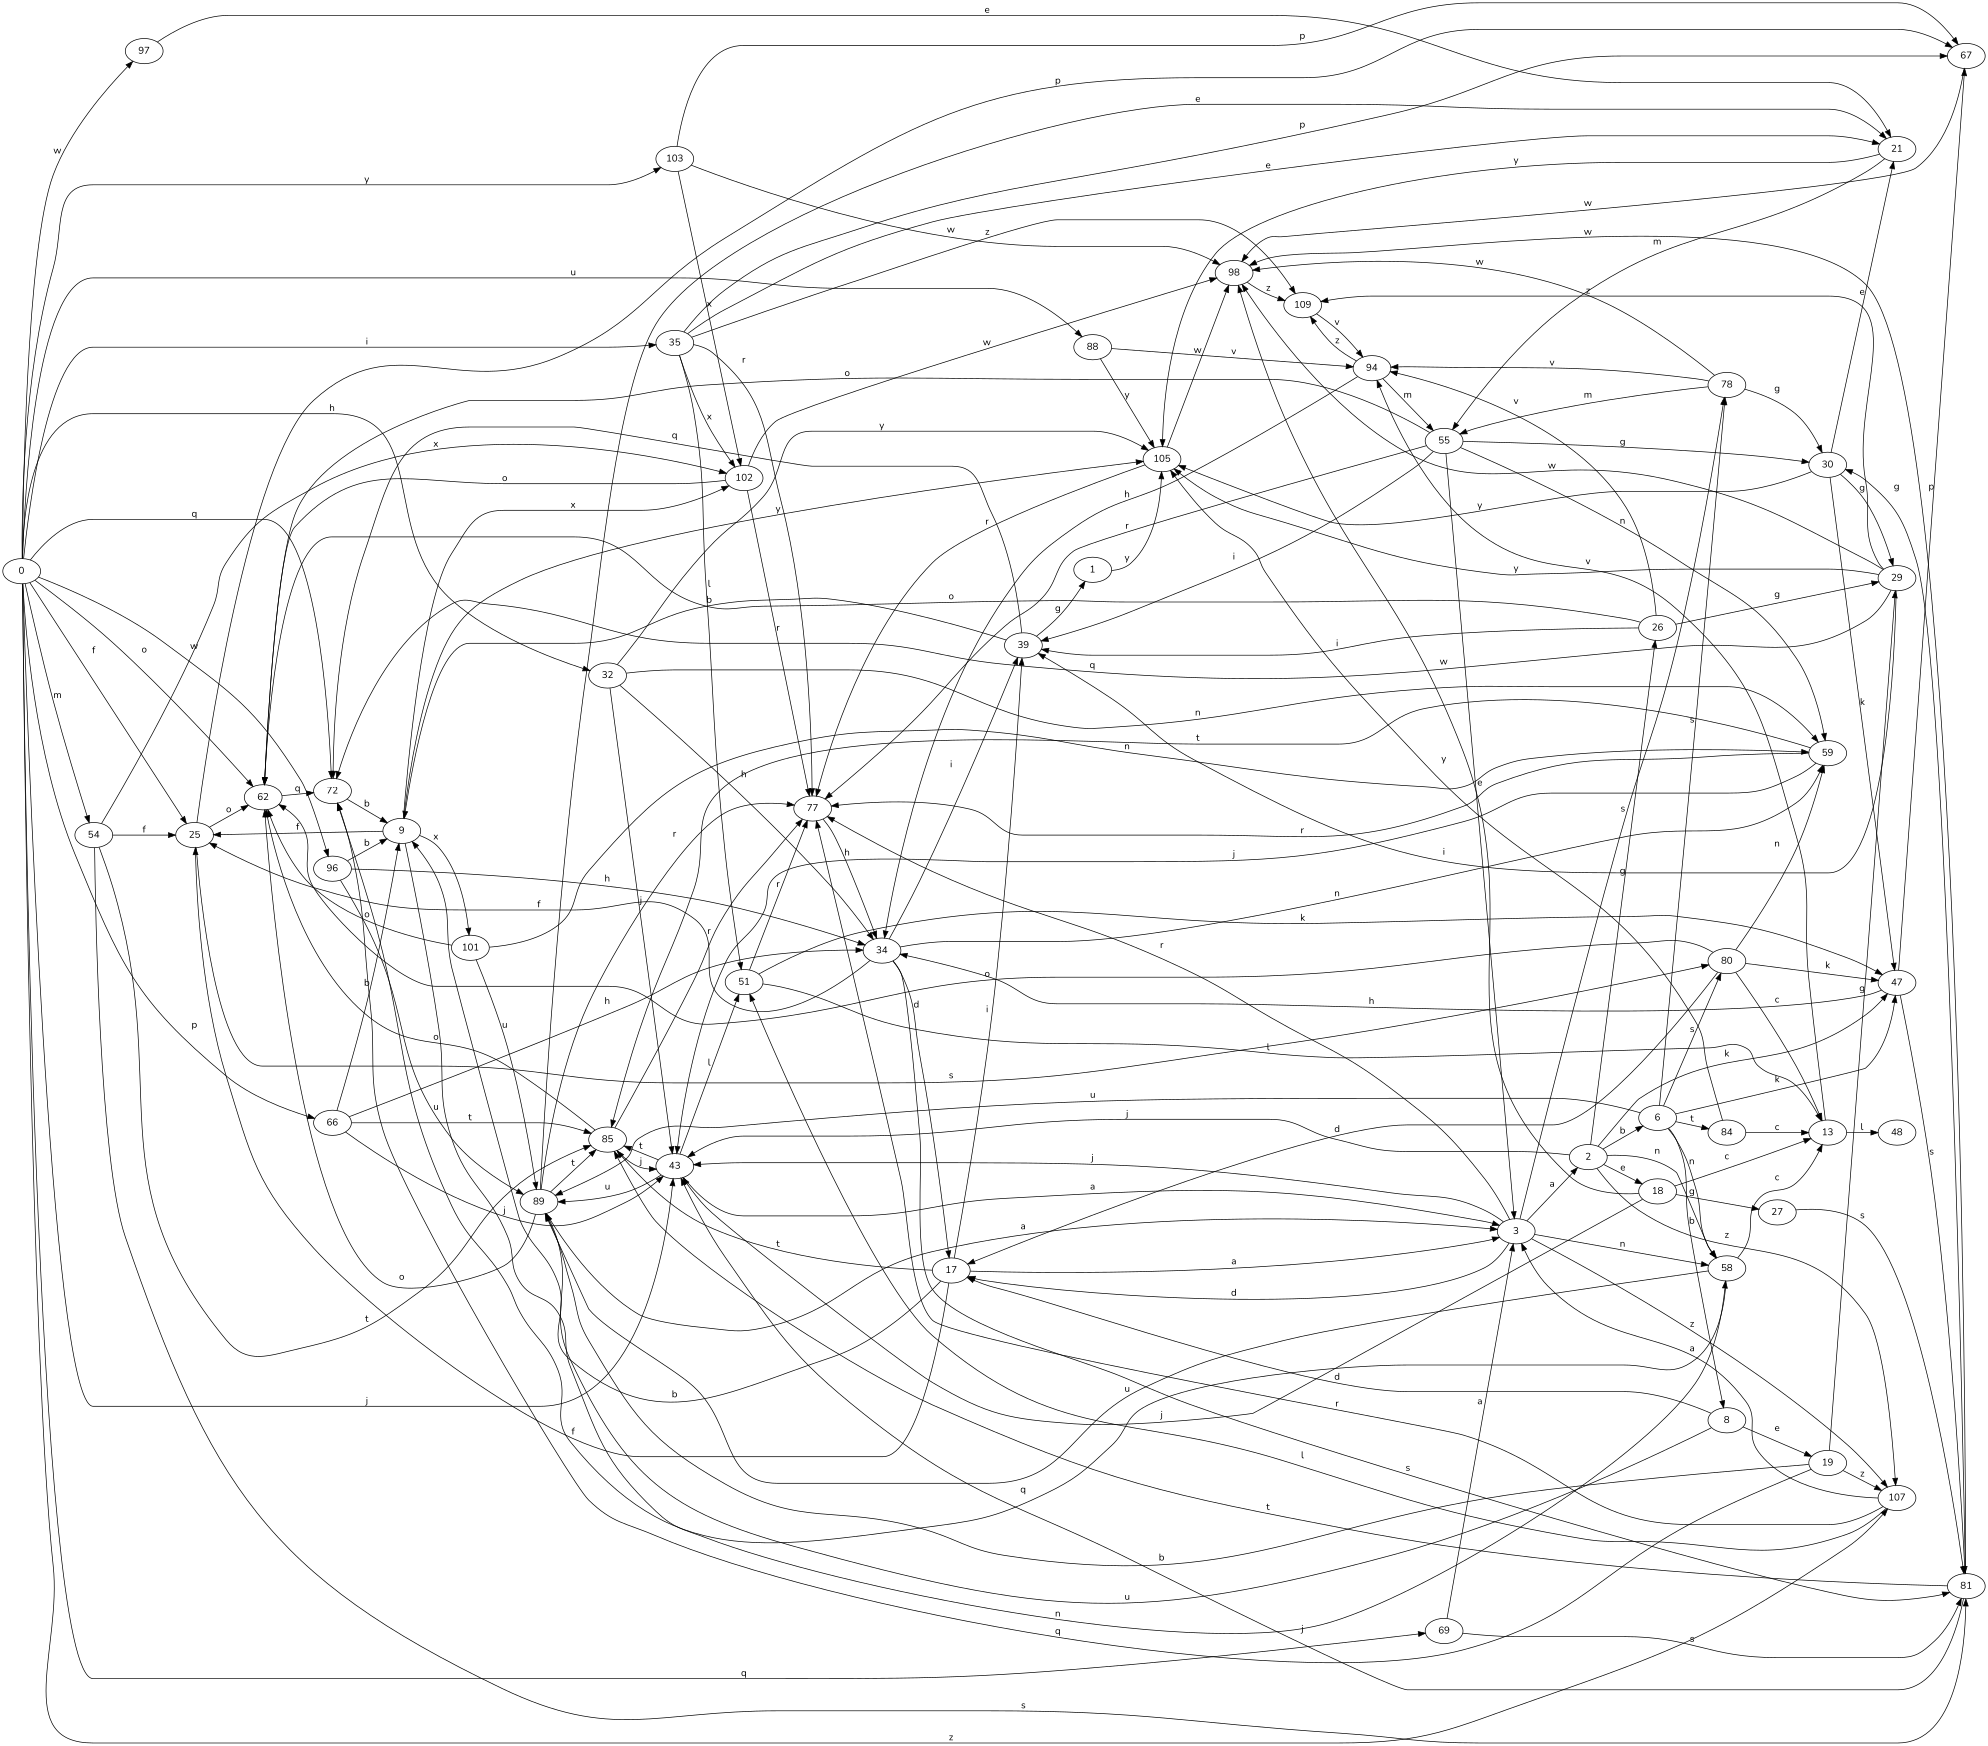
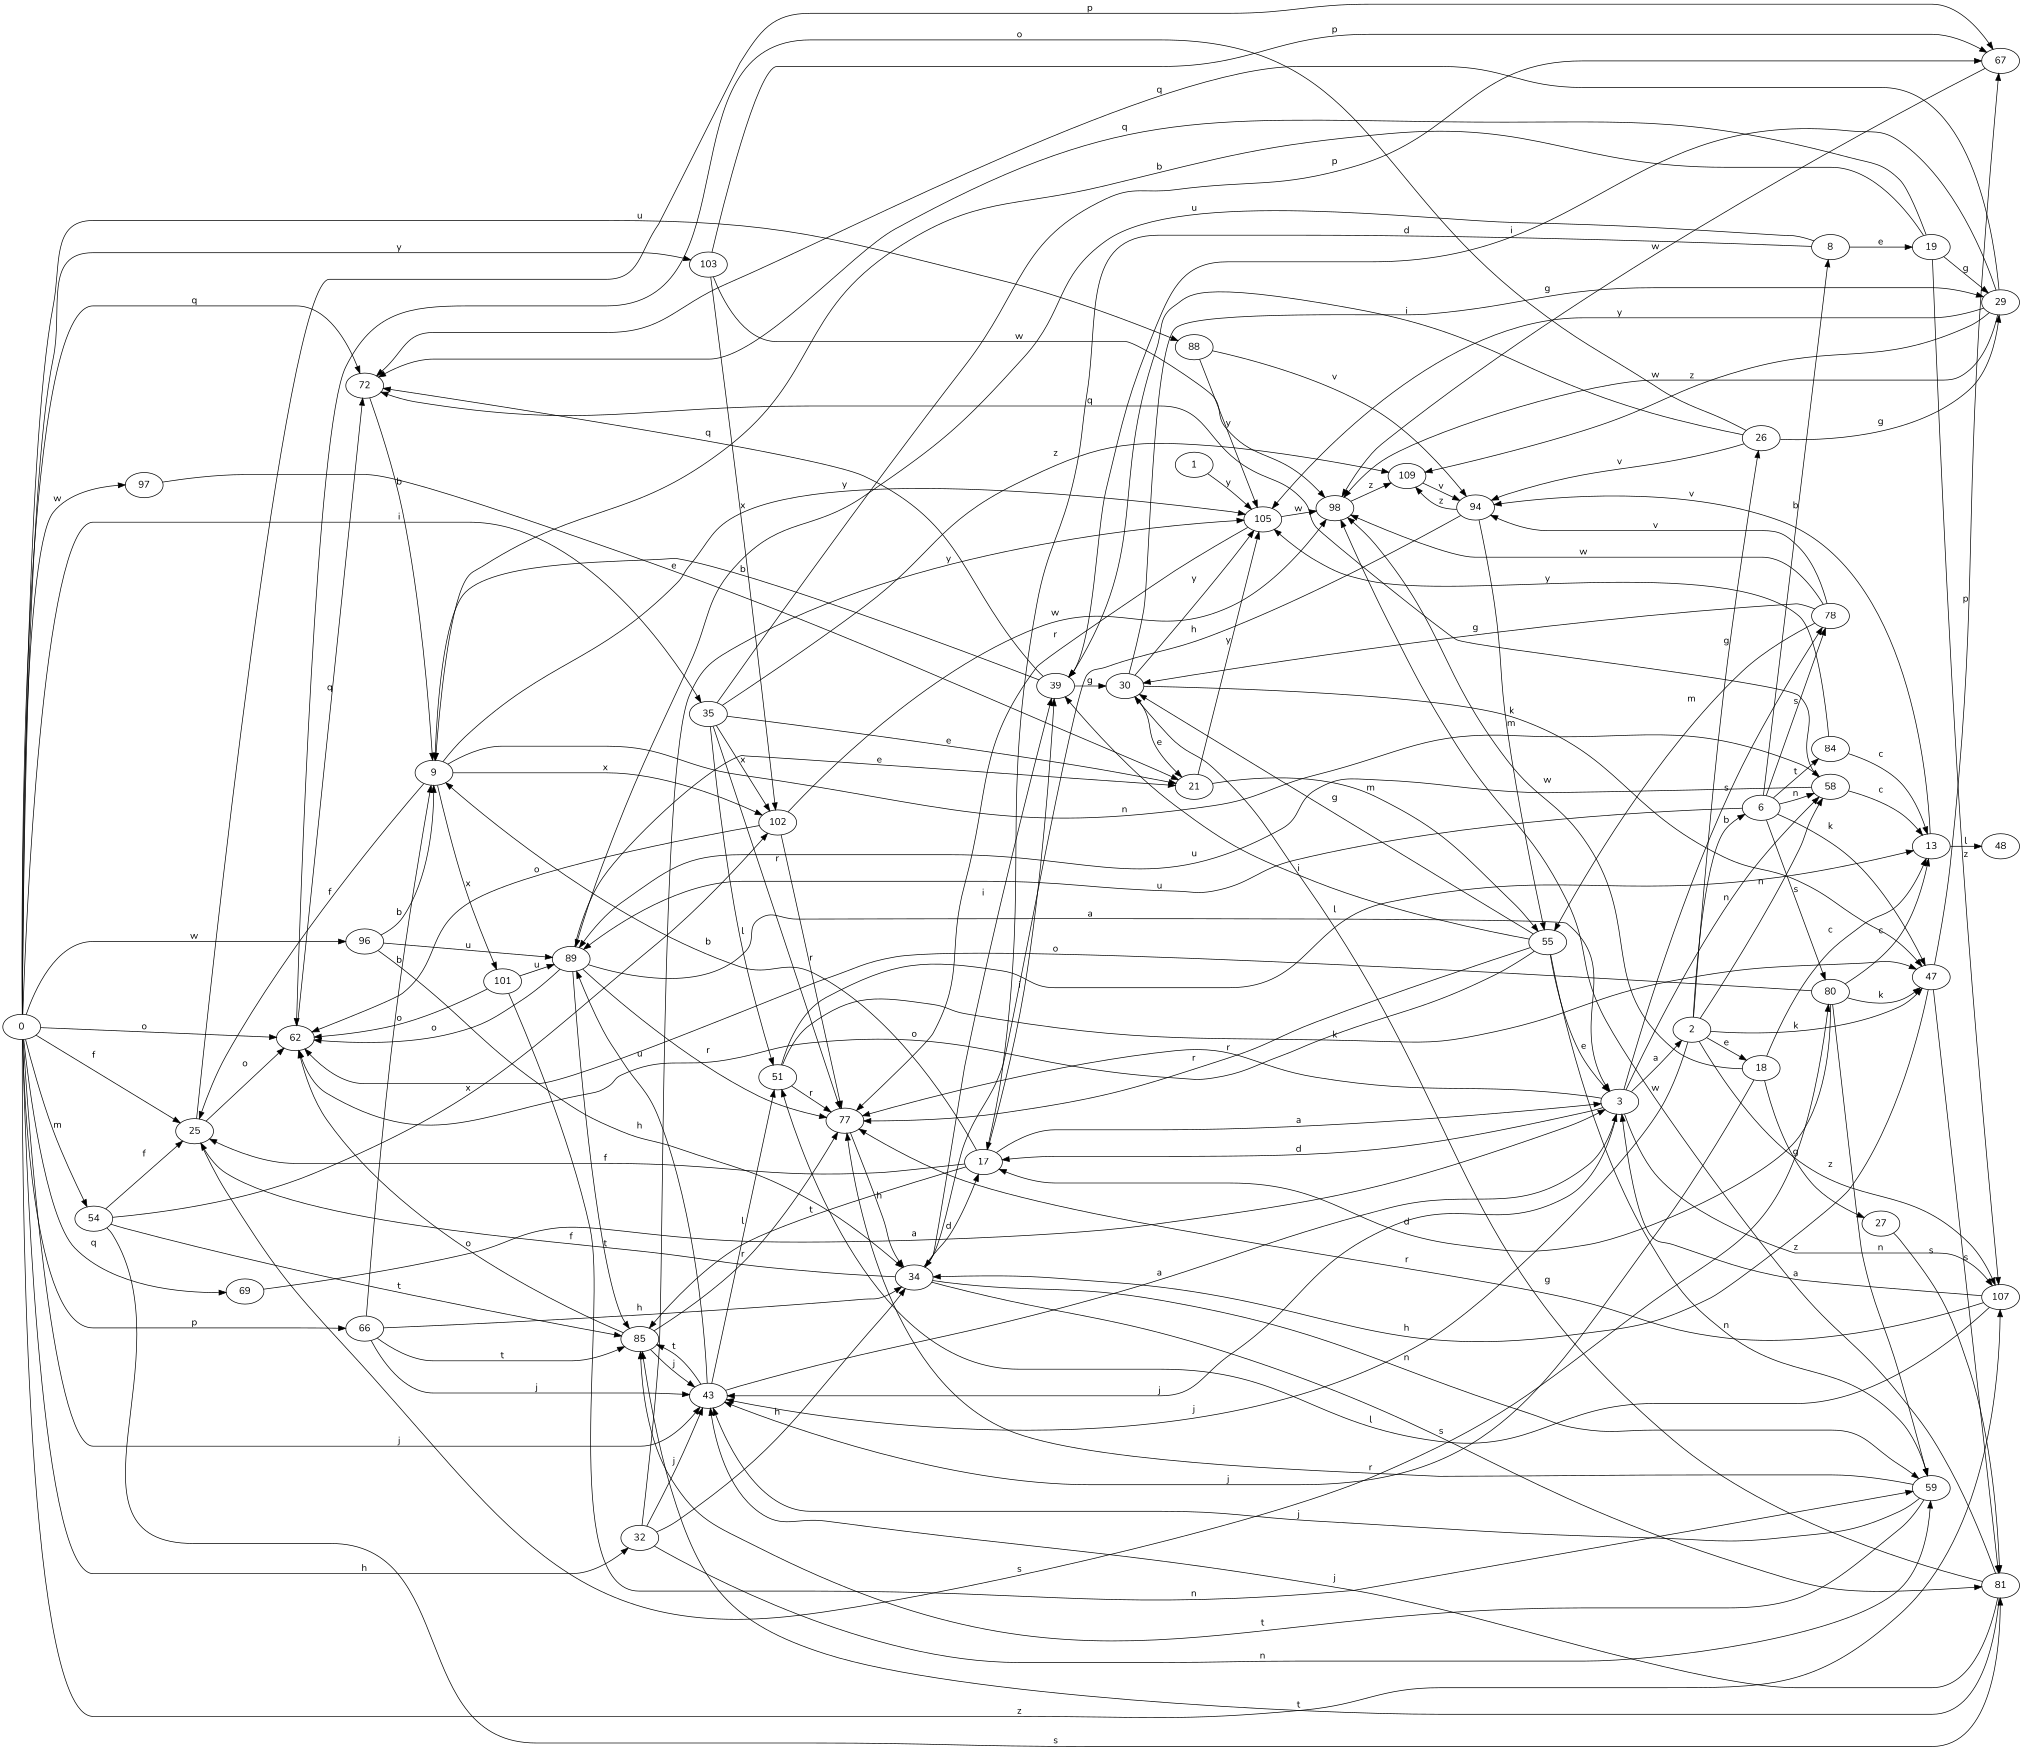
edge "39" -> "1": now "39" -> "30"
edge "19" -> "89": now "19" -> "9"
edge "69" -> "81": removed, label "s"
